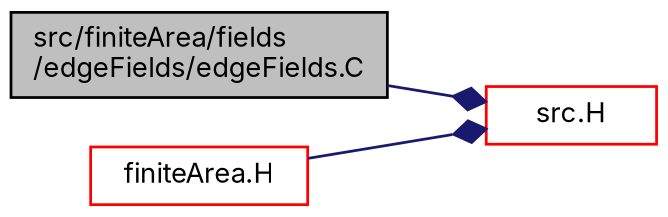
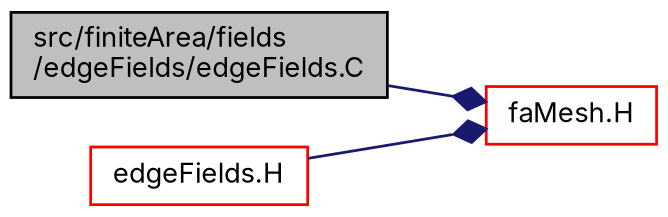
node "src.H": label "src.H" -> "faMesh.H"
node "finiteArea.H": label "finiteArea.H" -> "edgeFields.H"
